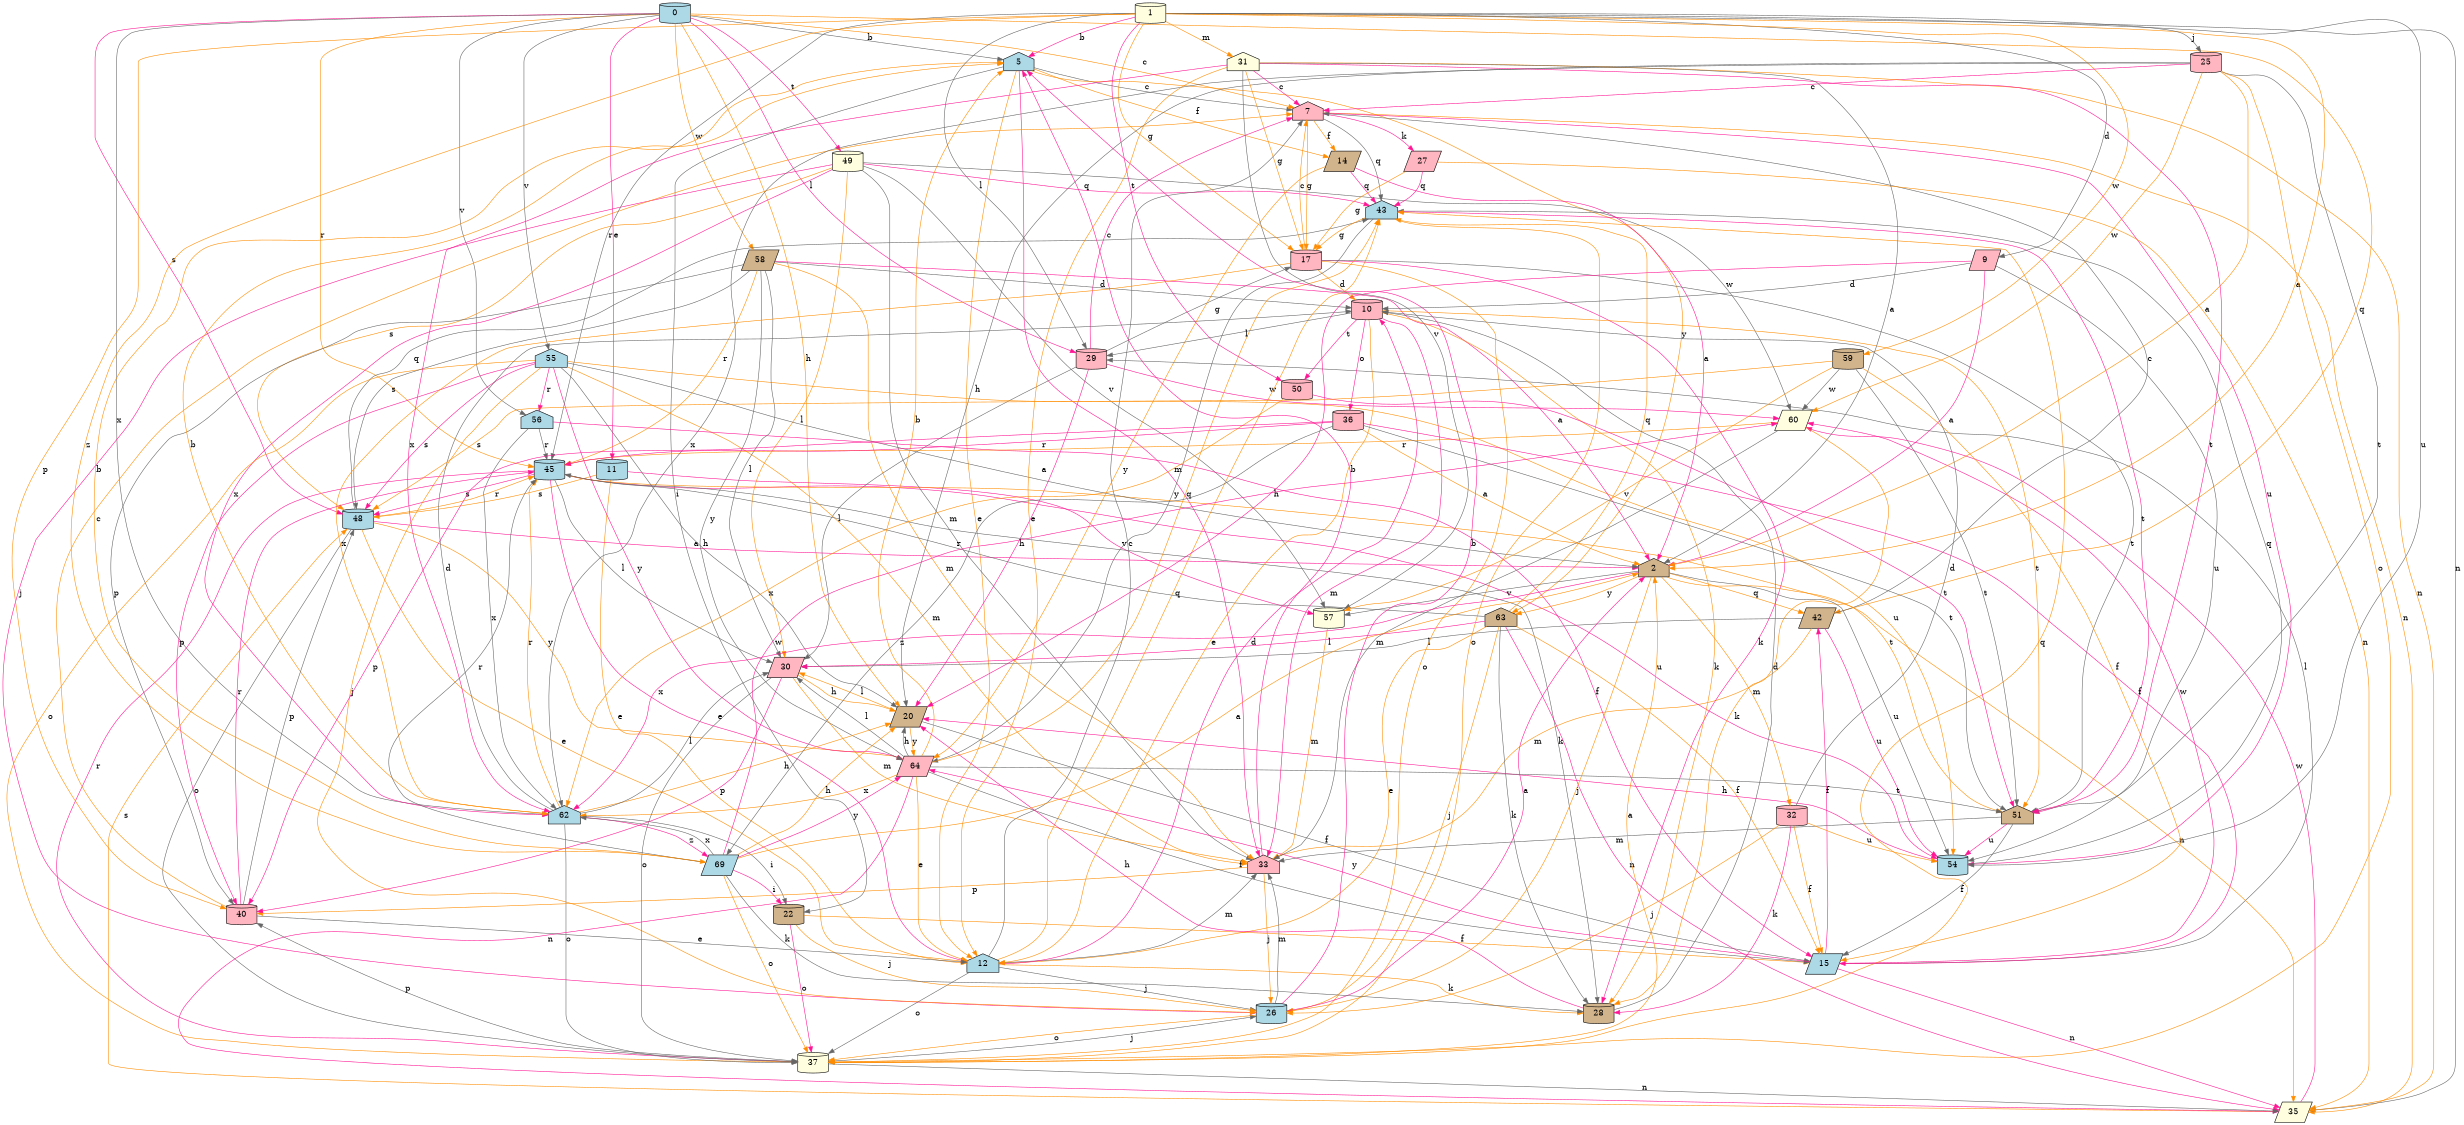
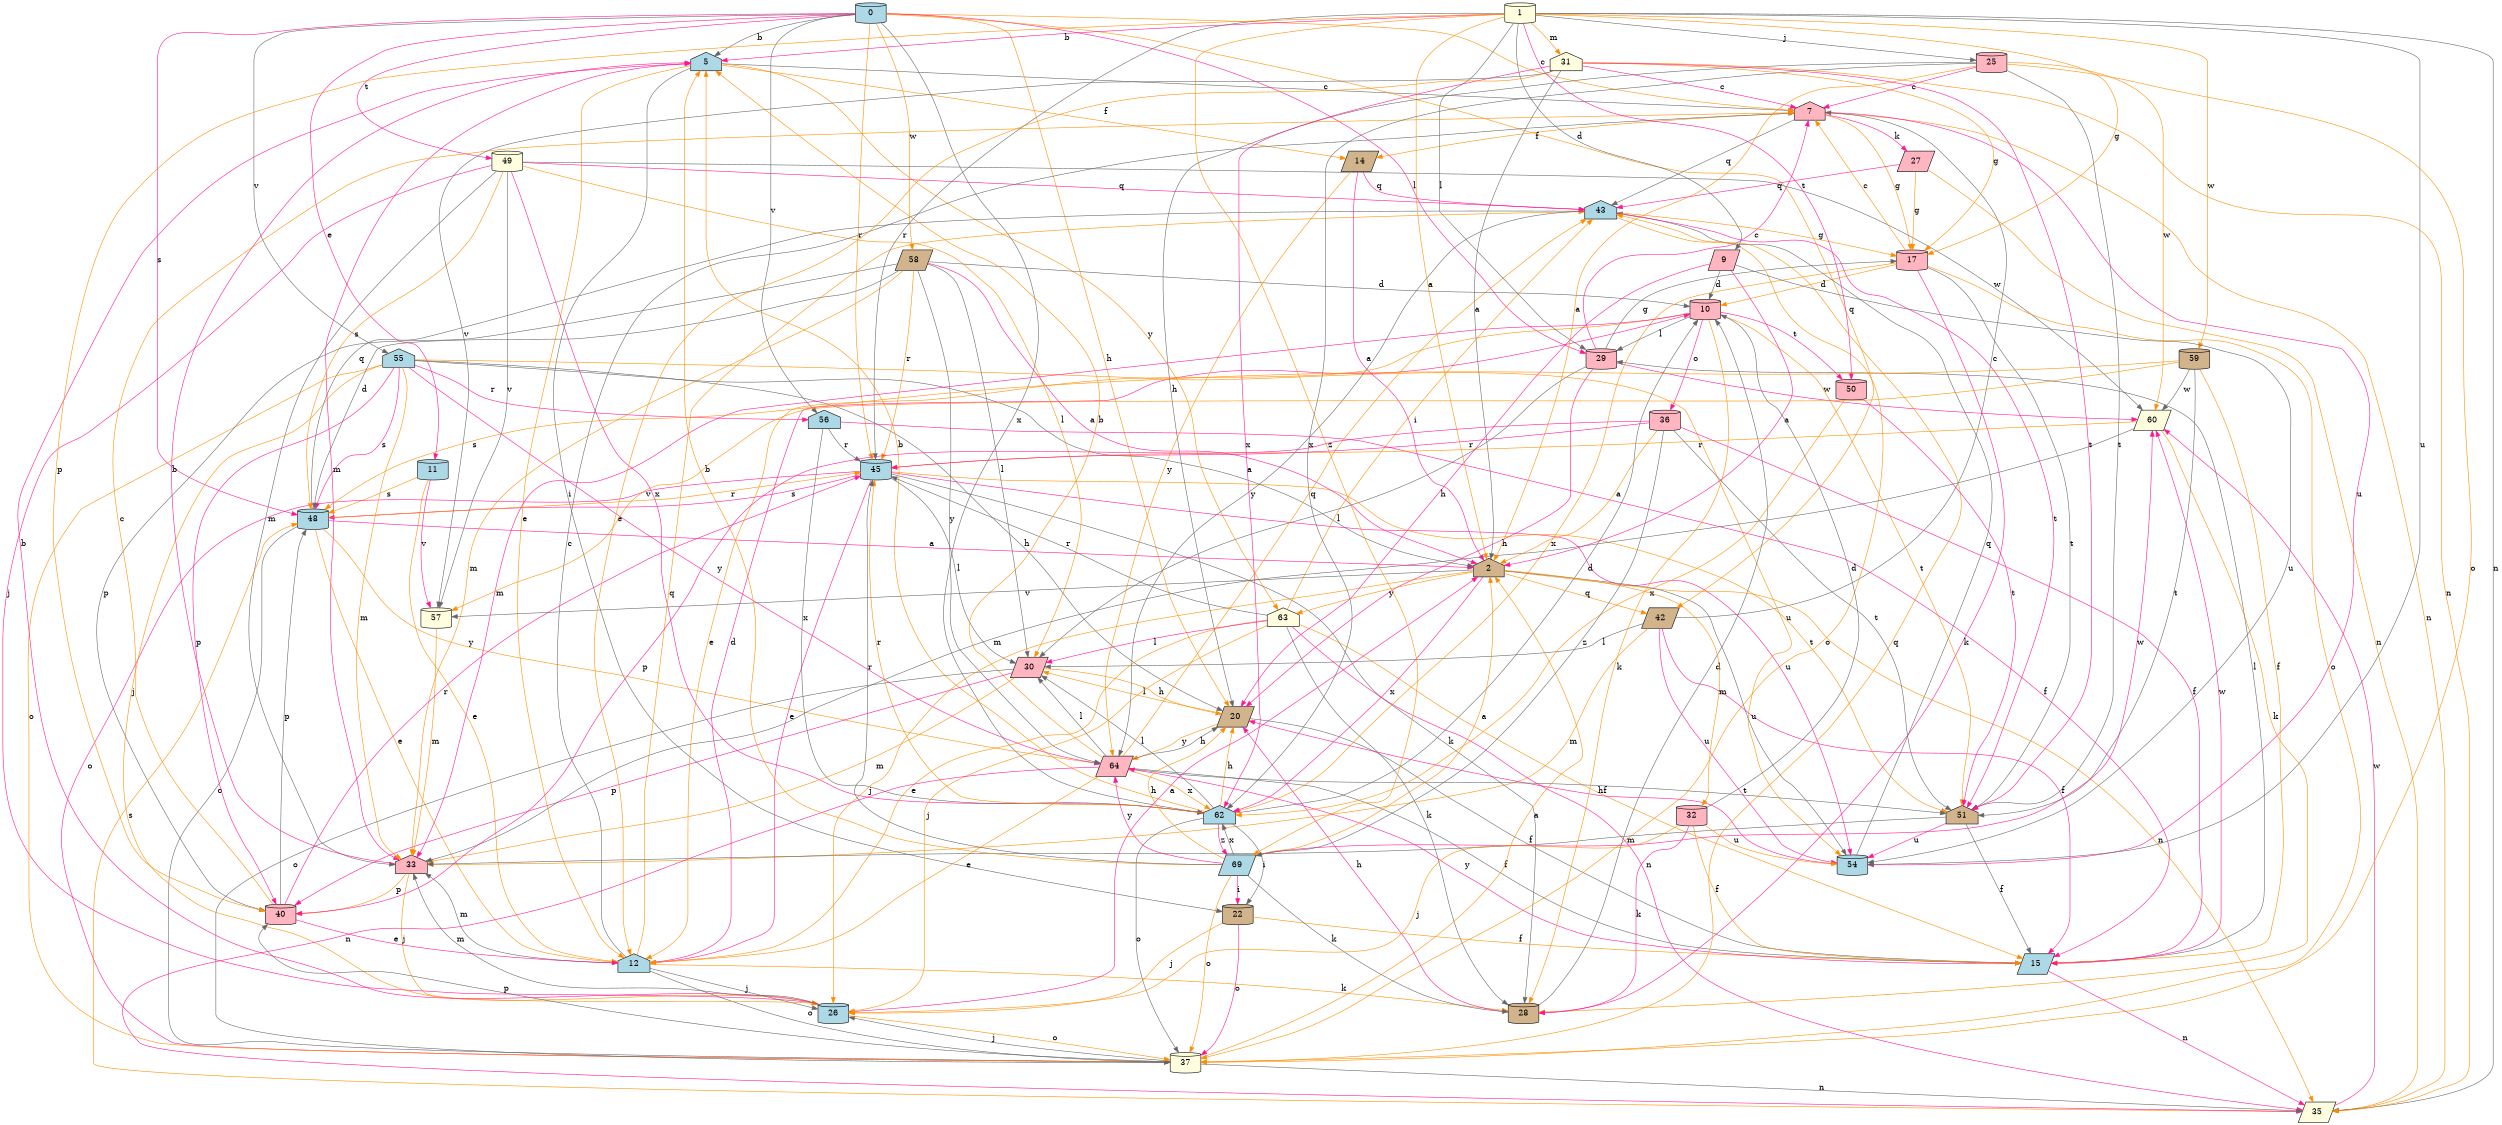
edge "58" -> "48": label "s" -> "d"
edge "63" -> "43": label "q" -> "i"
node "63": fillcolor tan -> lightyellow
edge "45" -> "37": label "r" -> "o"
edge "15" -> "42": reversed
edge "40" -> "12": color gray40 -> deeppink
